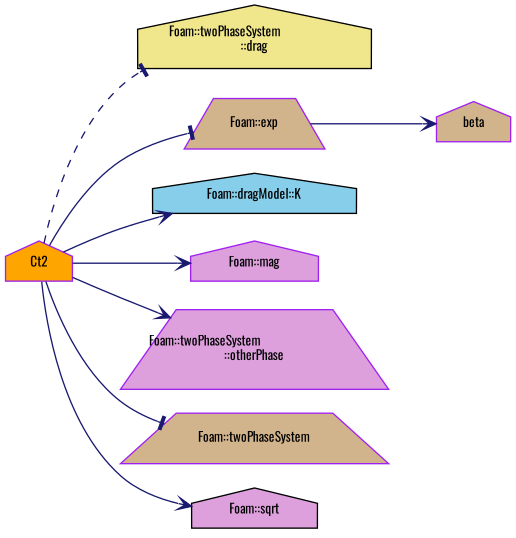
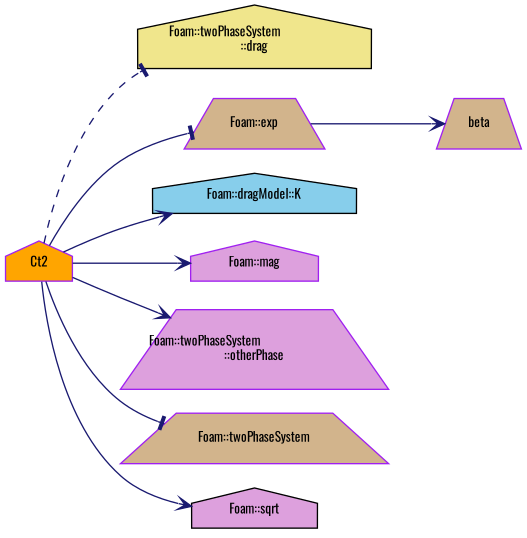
node "beta": shape house -> trapezium
